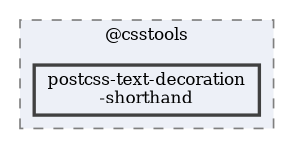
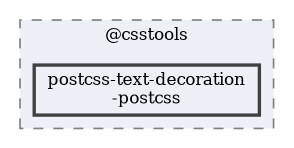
node "postcss-text-decoration -shorthand": label "postcss-text-decoration -shorthand" -> "postcss-text-decoration -postcss"
